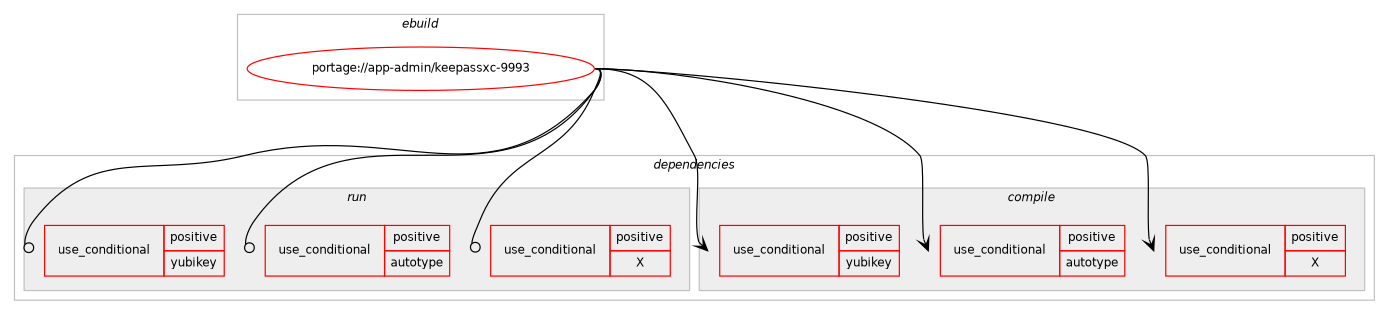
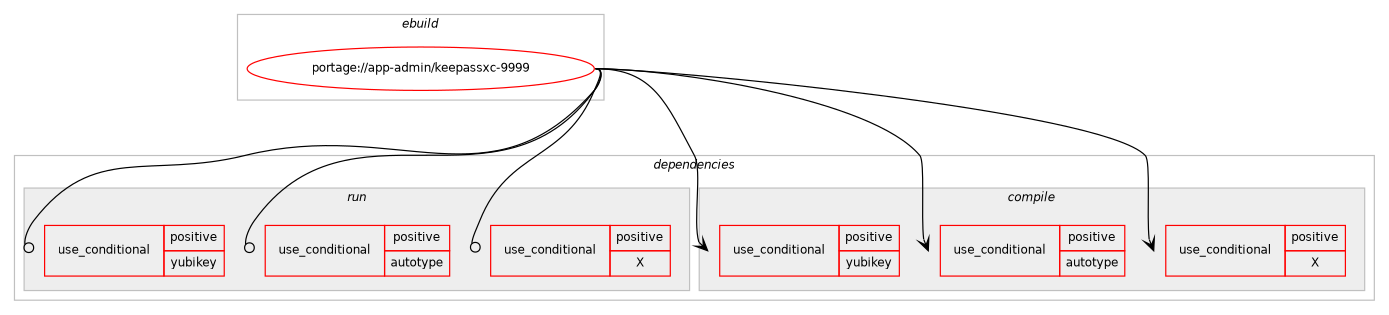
node "portage://app-admin/keepassxc-9993": label "portage://app-admin/keepassxc-9993" -> "portage://app-admin/keepassxc-9999"
